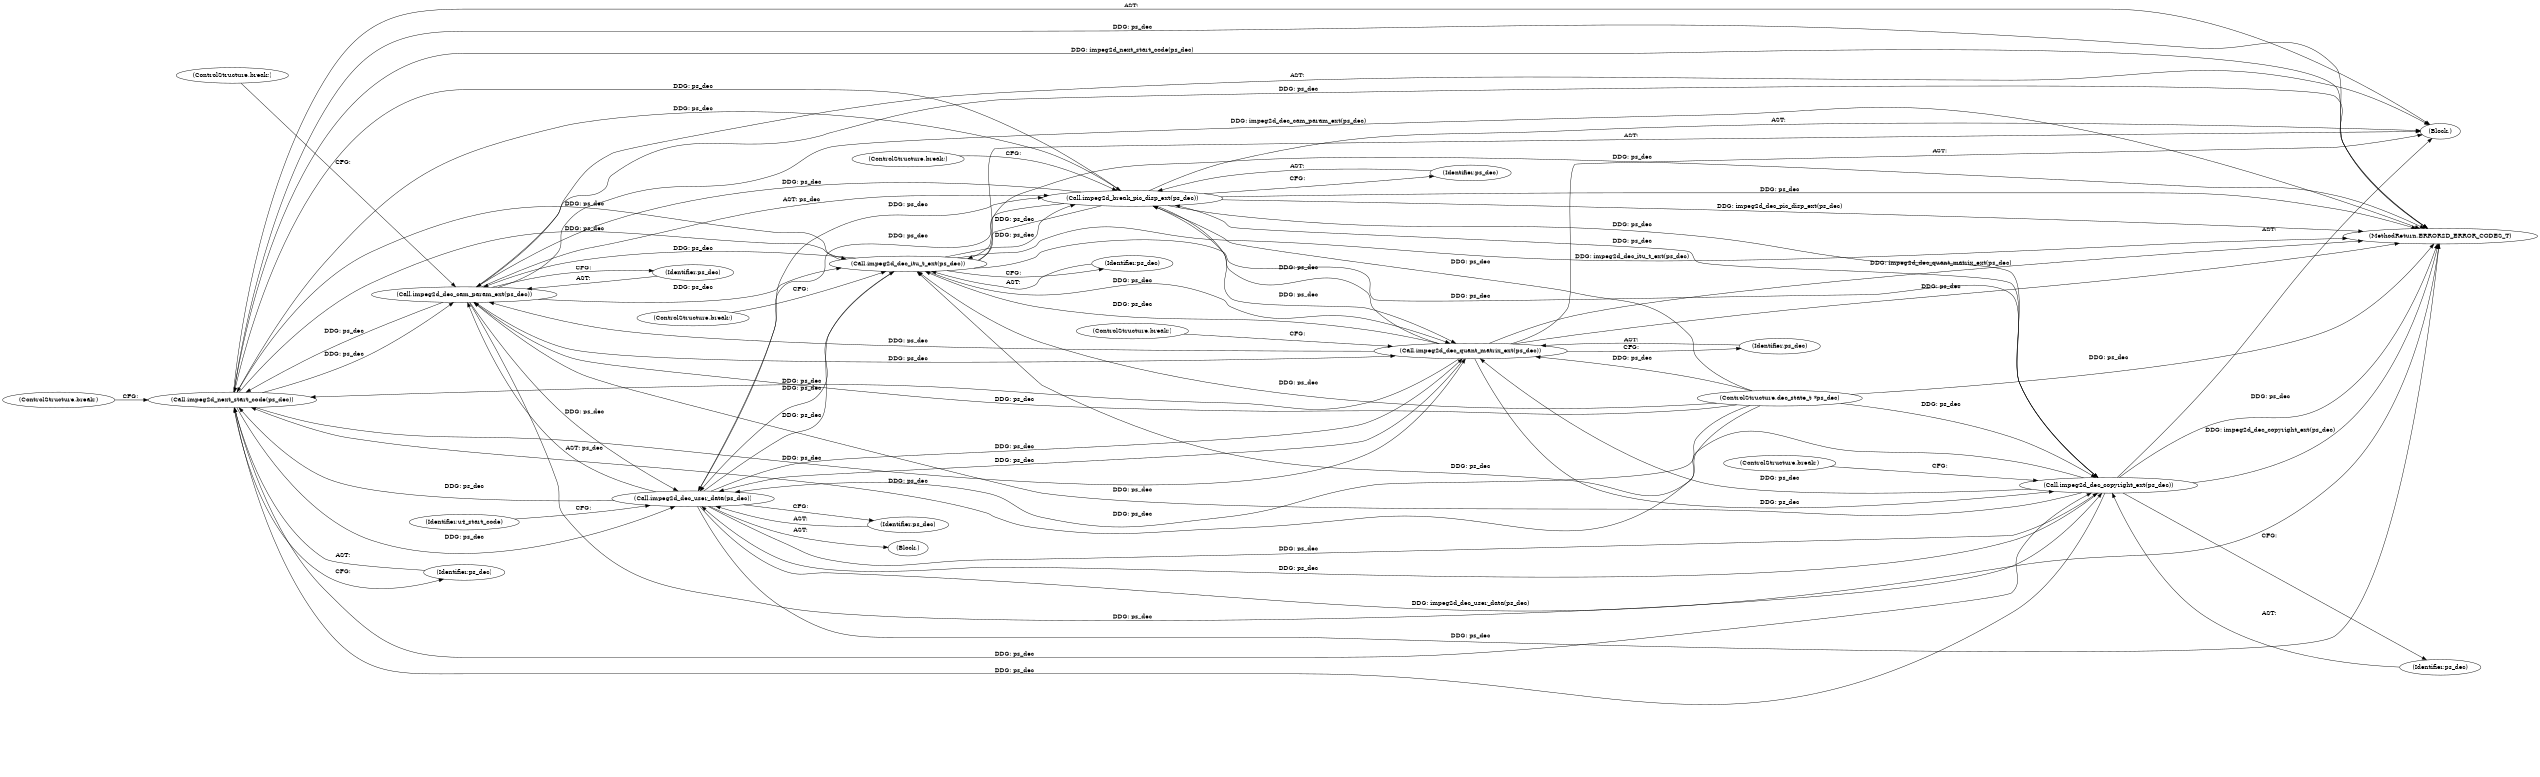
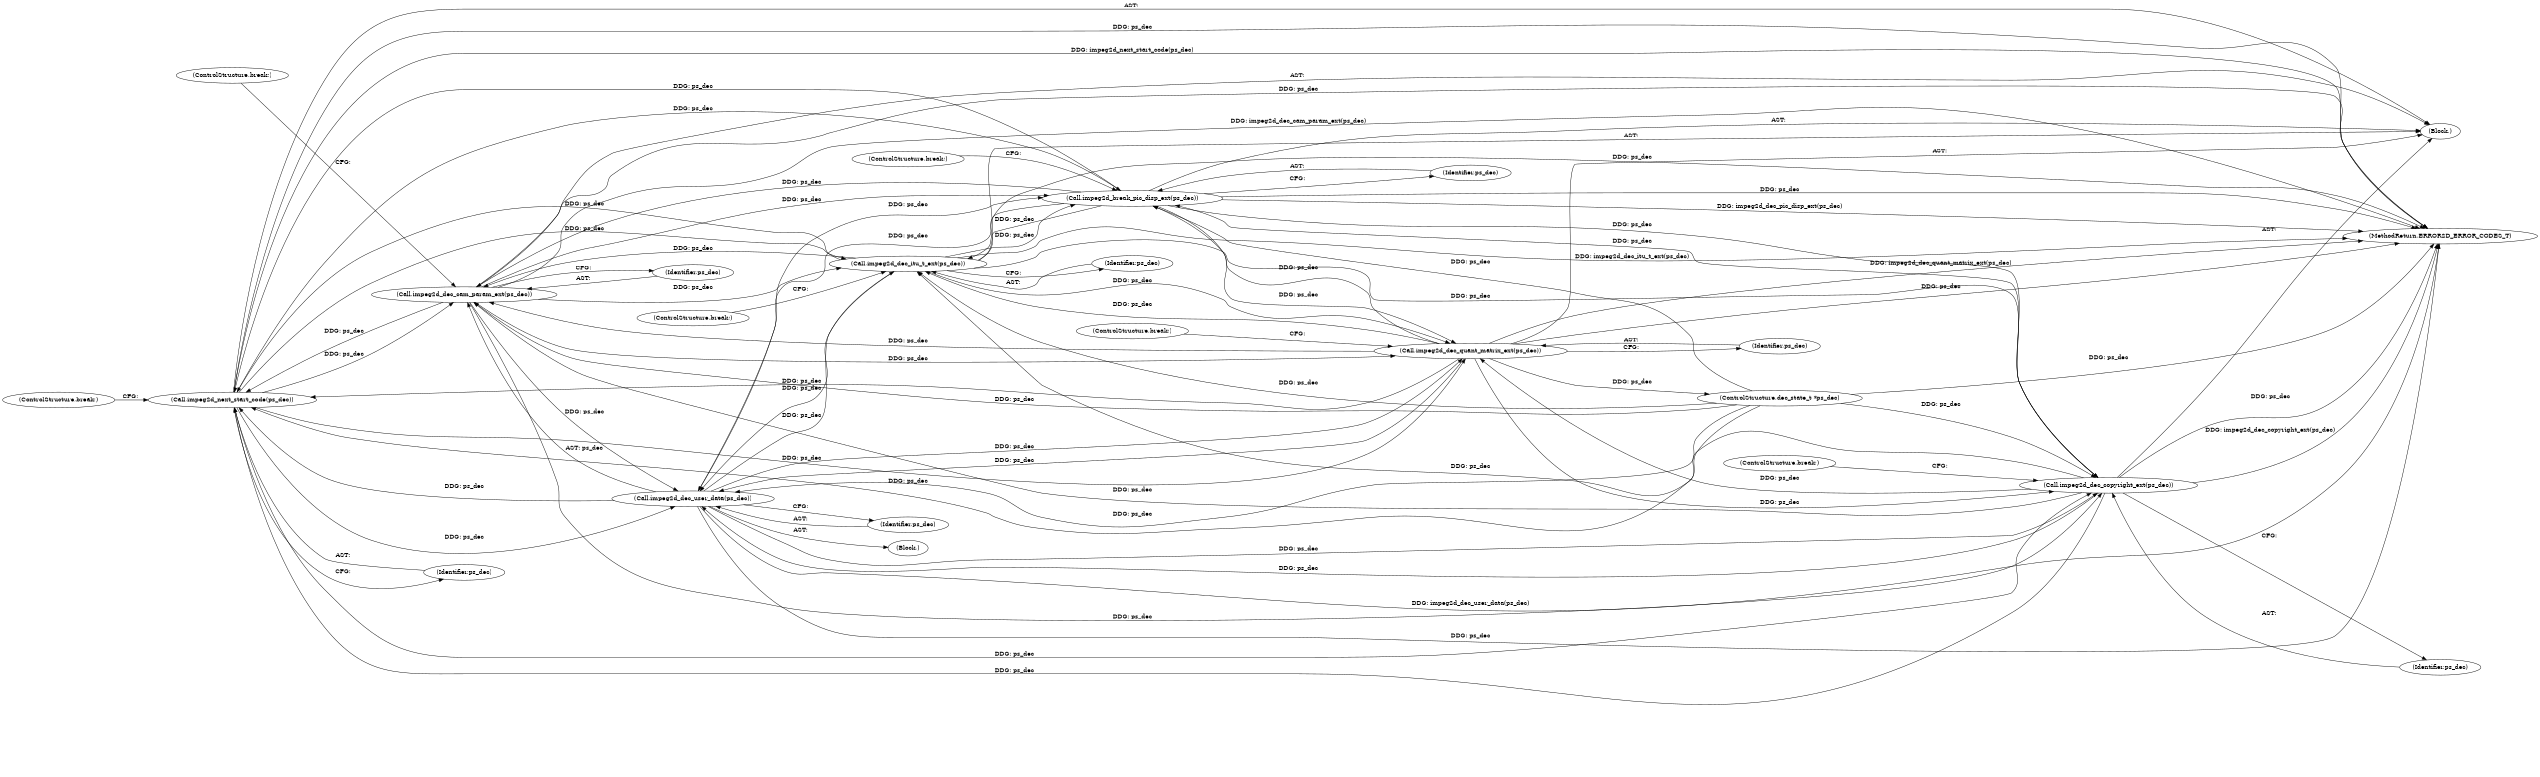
edge "(Call,impeg2d_dec_cam_param_ext(ps_dec))" -> "(Call,impeg2d_break_pic_disp_ext(ps_dec))": label "AST: ps_dec" -> "DDG: ps_dec"
edge "(ControlStructure,dec_state_t *ps_dec)" -> "(Call,impeg2d_dec_quant_matrix_ext(ps_dec))": reversed
node "(Identifier,u4_start_code)": removed
